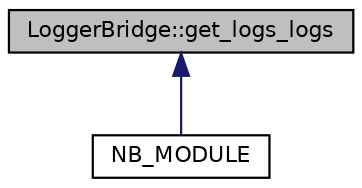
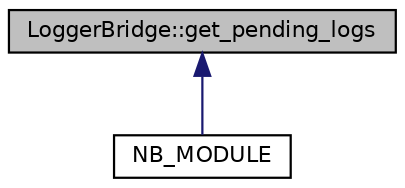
node "LoggerBridge::get_logs_logs": label "LoggerBridge::get_logs_logs" -> "LoggerBridge::get_pending_logs"
